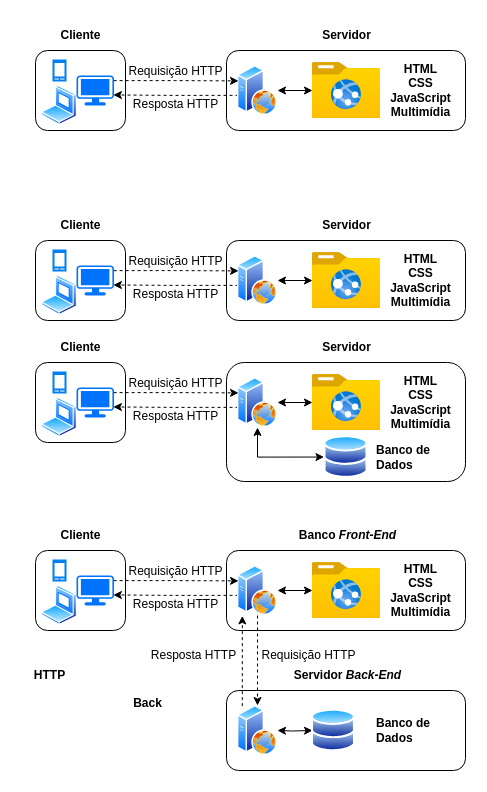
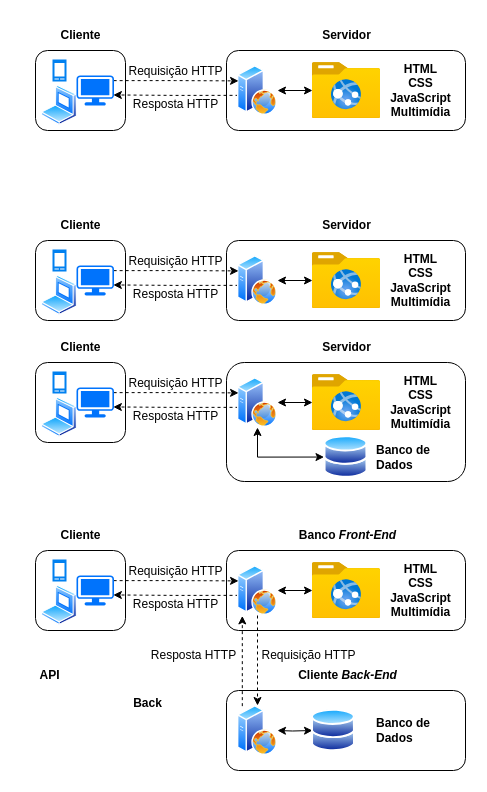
node "HTTP": label "HTTP" -> "API"
node "Servidor Back-End": label "Servidor Back-End" -> "Cliente Back-End"
